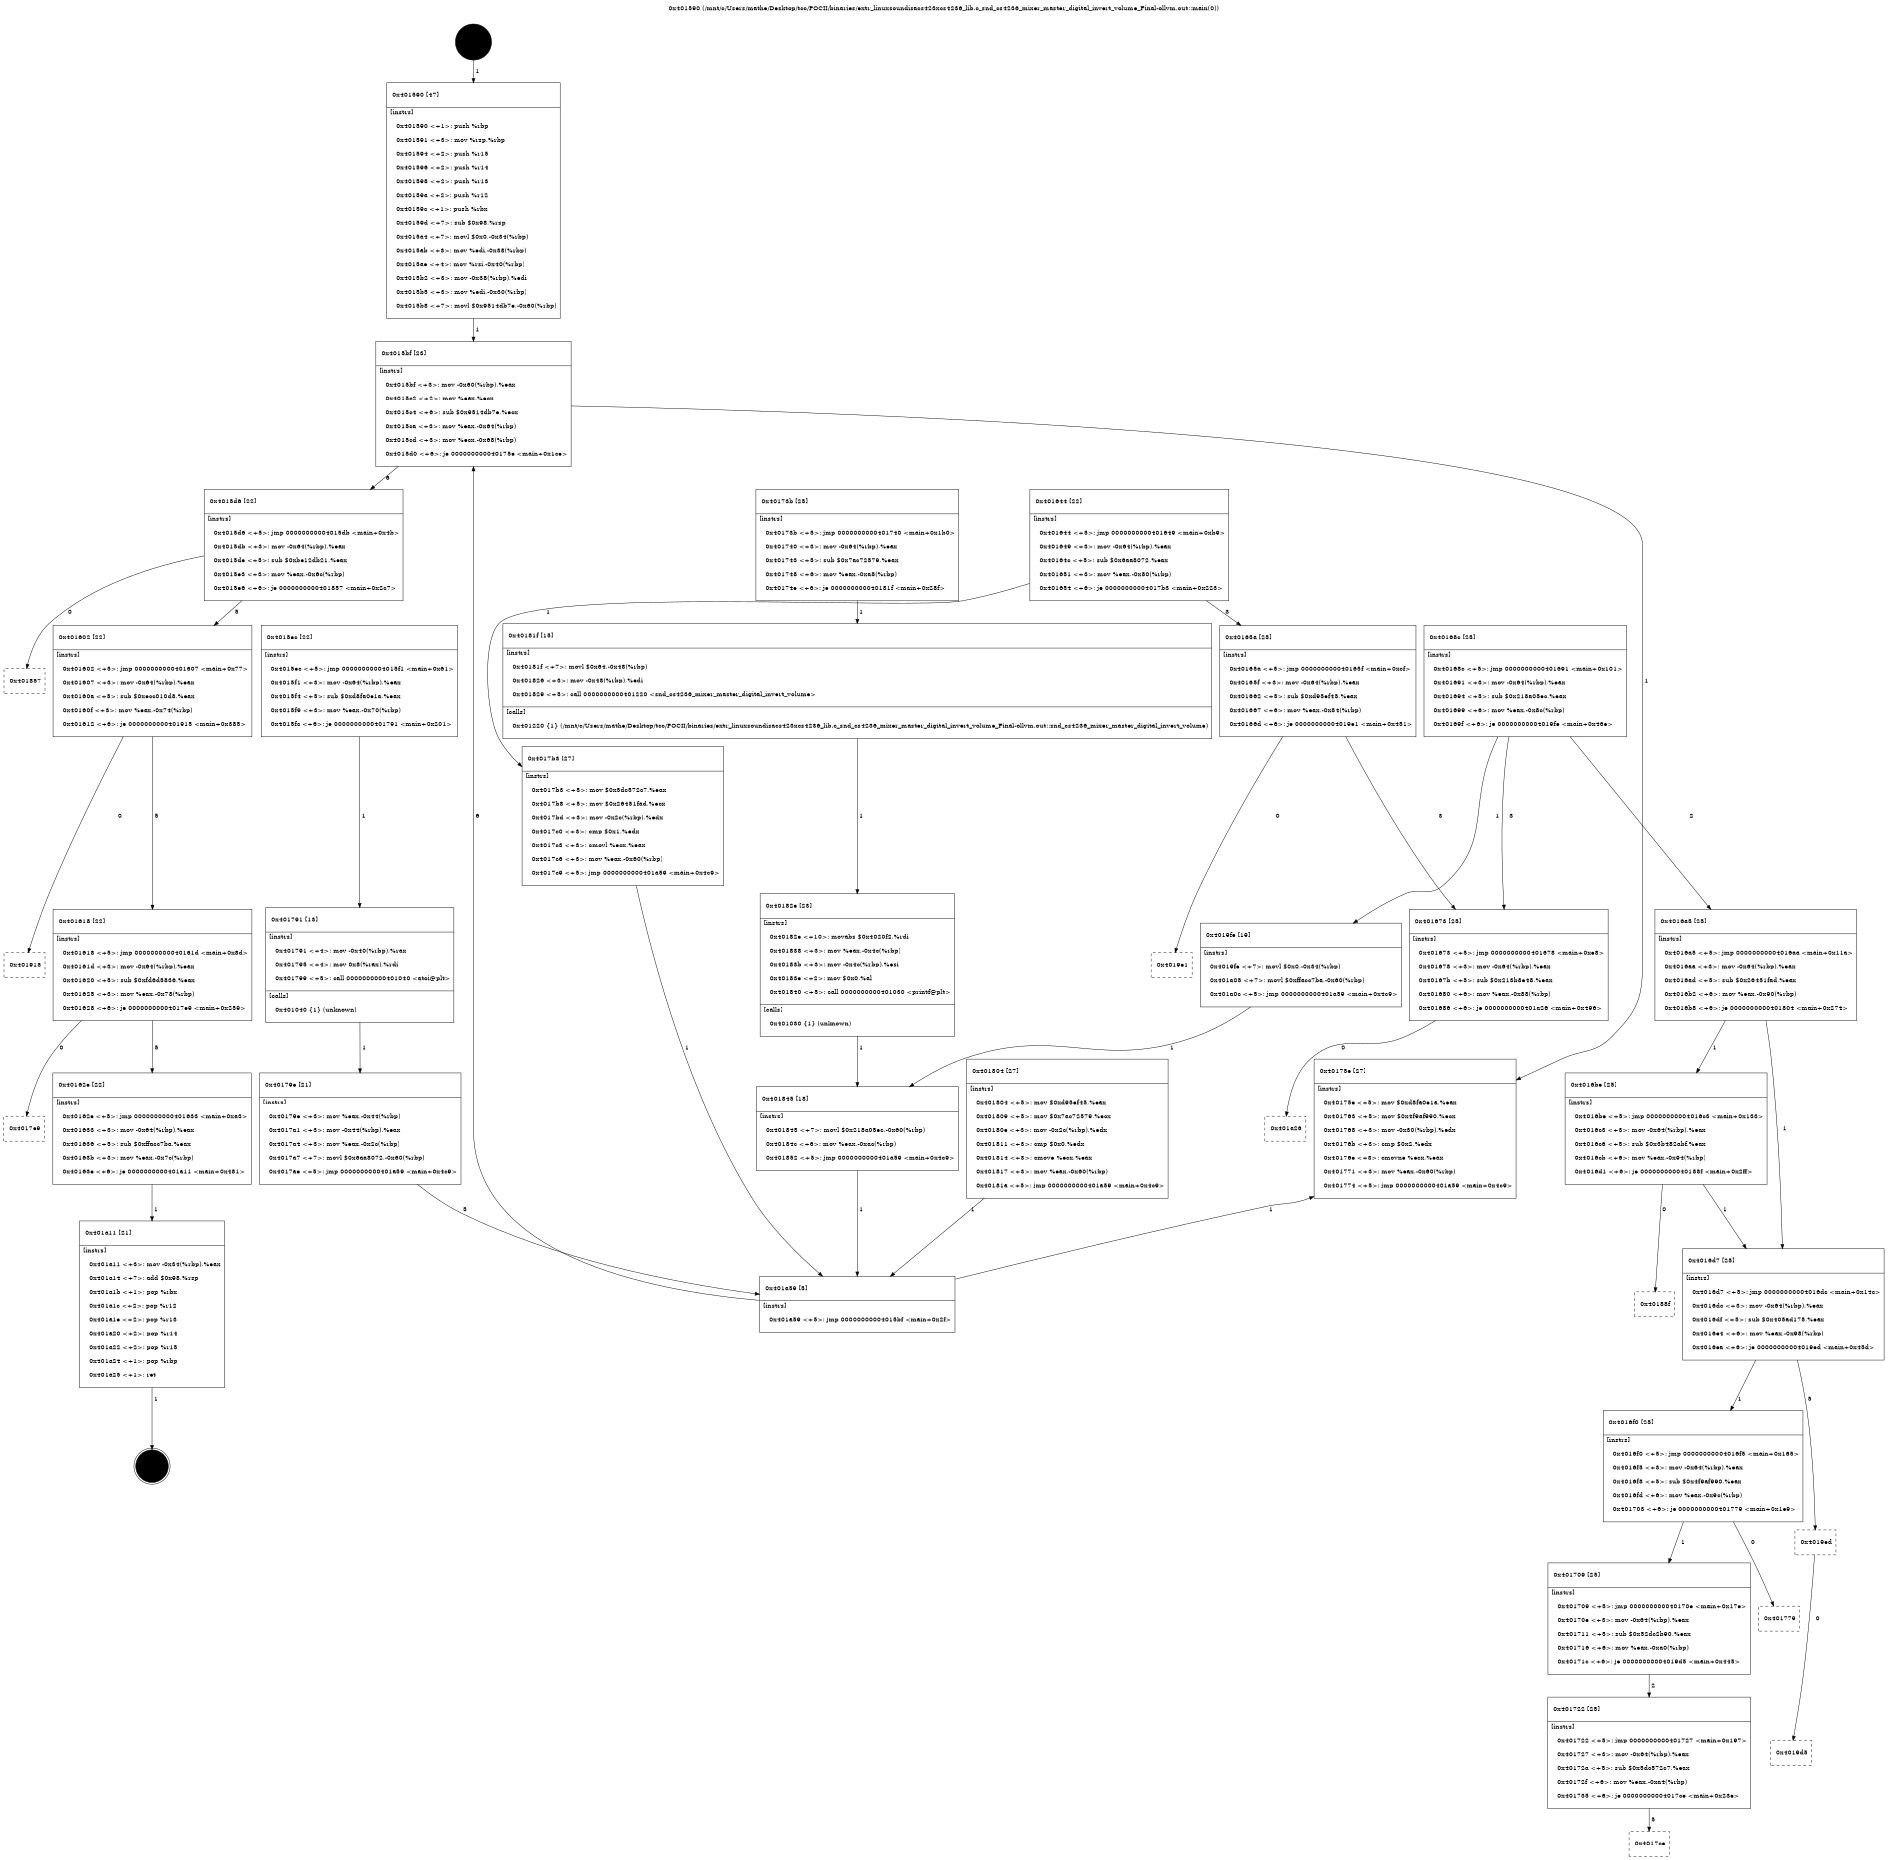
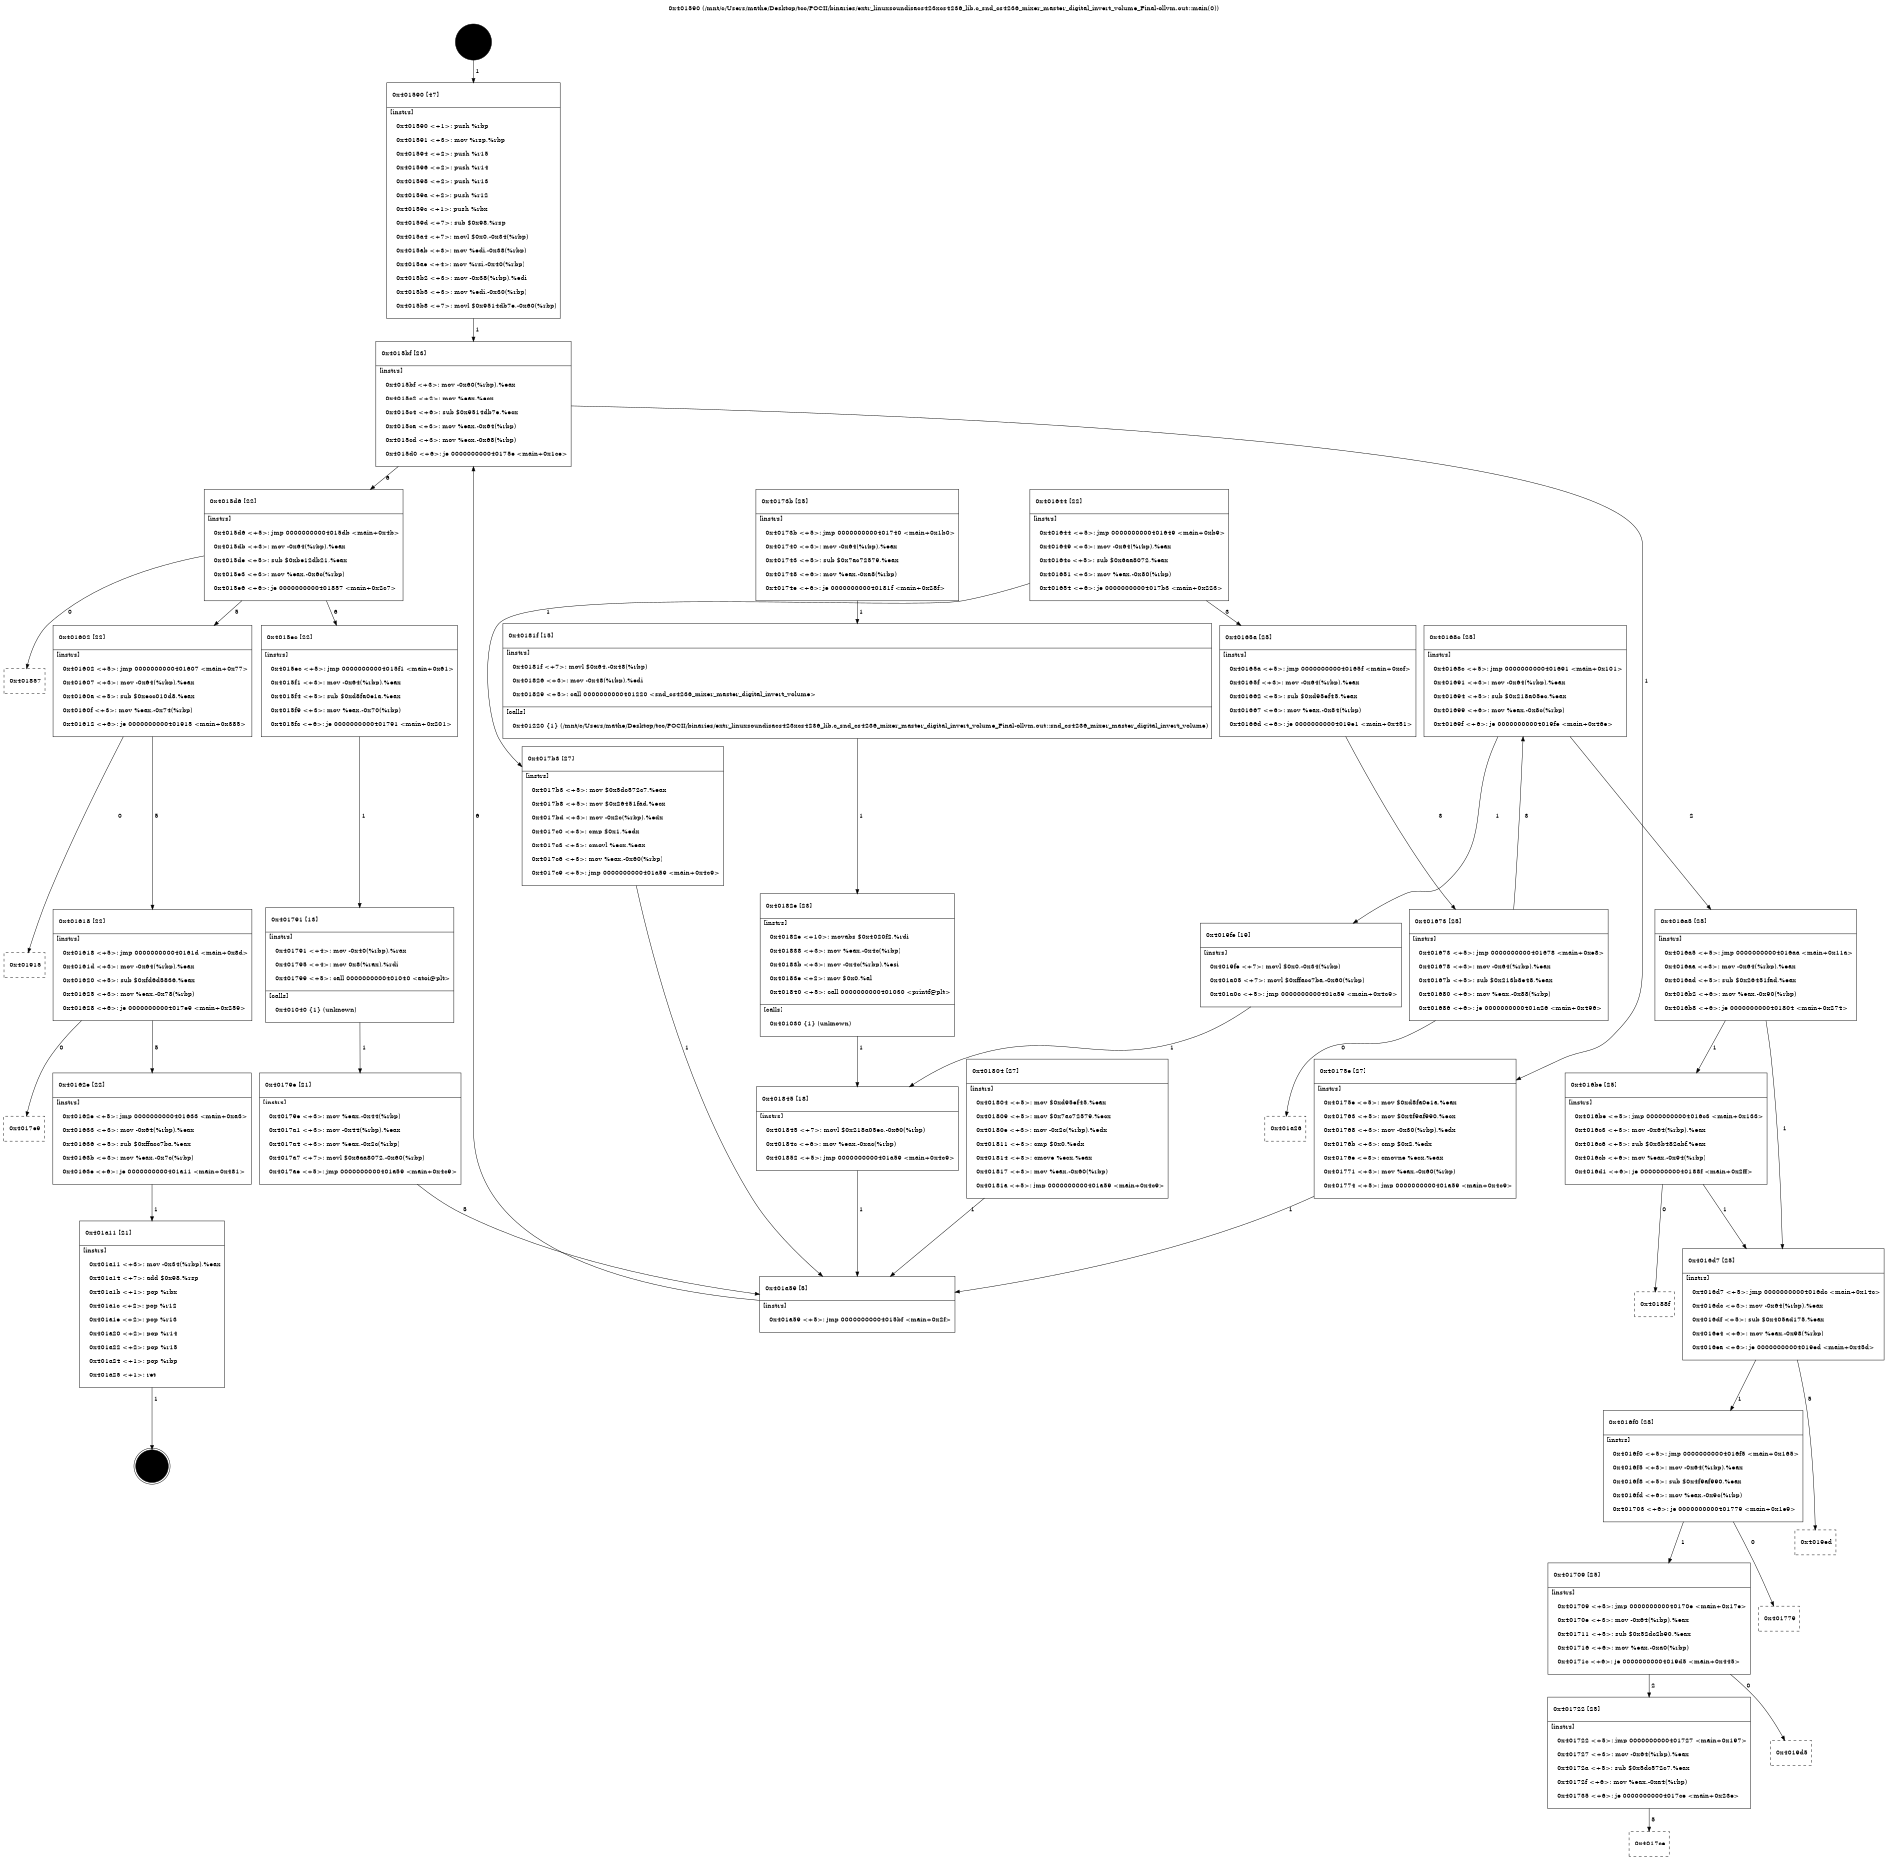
edge "0x4015d6 [22]" -> "0x4015ec [22]": added, label "6"
edge "0x40168c [25]" -> "0x401673 [25]": reversed
node "0x4019e1": removed
edge "0x401a59 [5]" -> "0x40175e [27]": reversed
edge "0x4019ed" -> "0x4019d5": now "0x401709 [25]" -> "0x4019d5"
